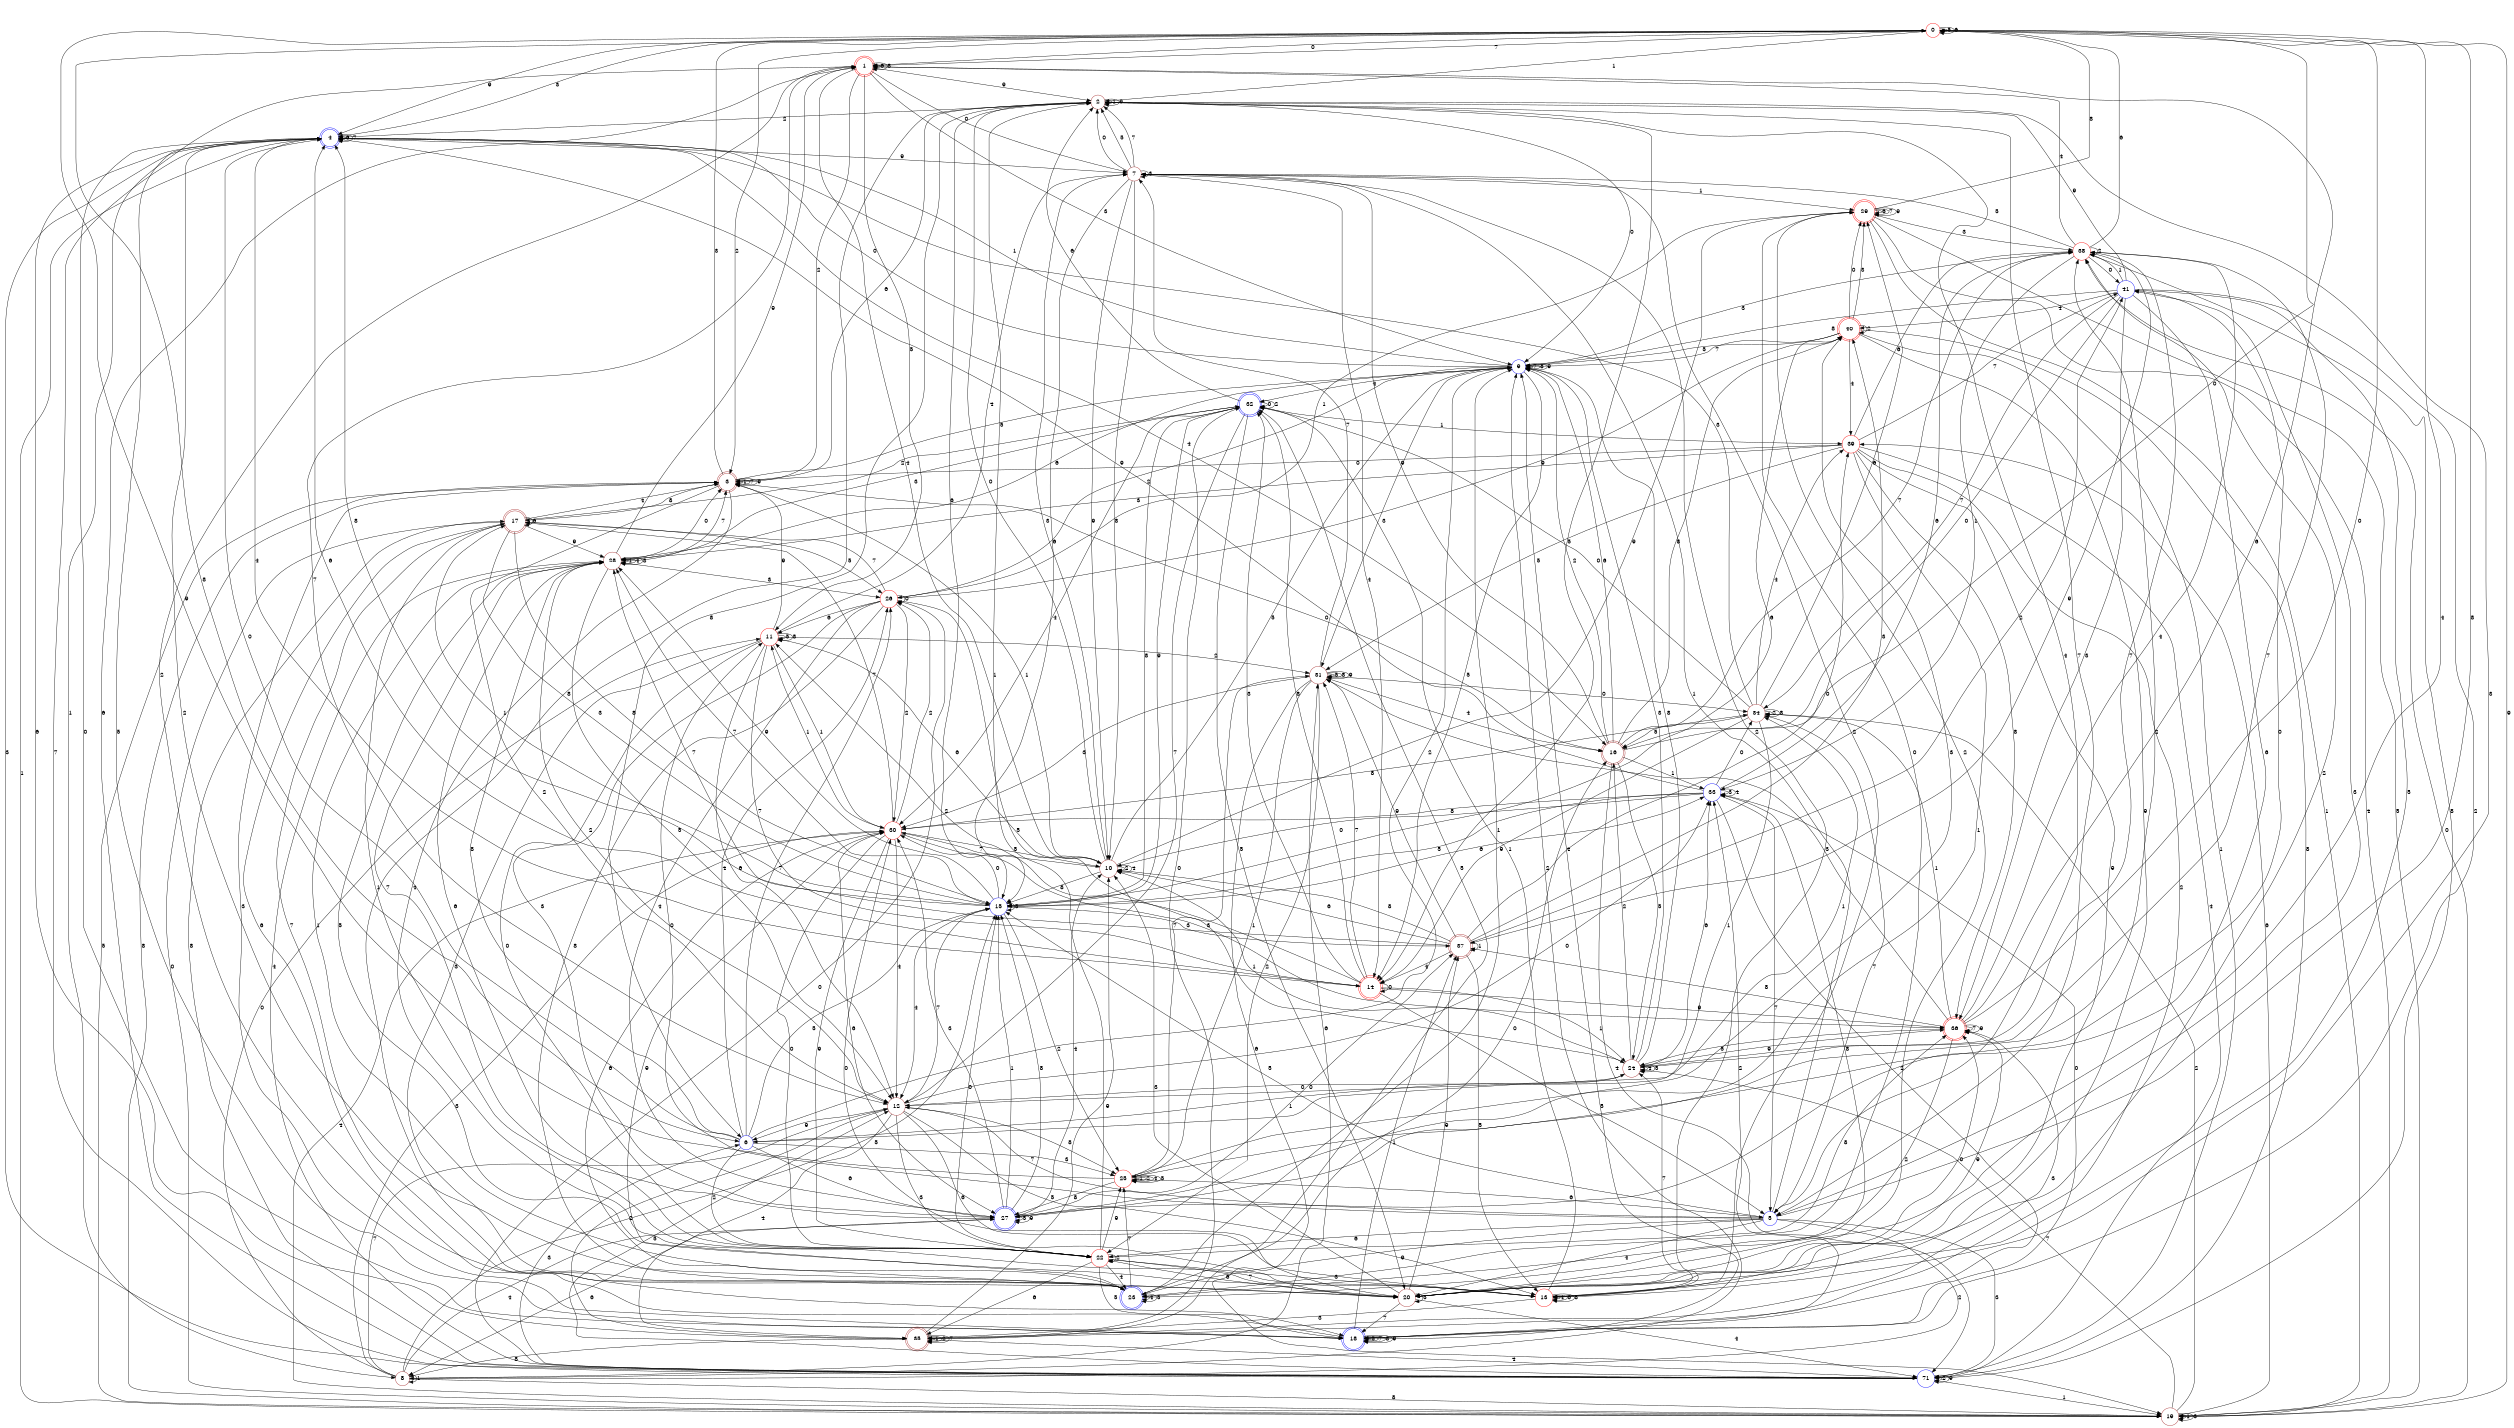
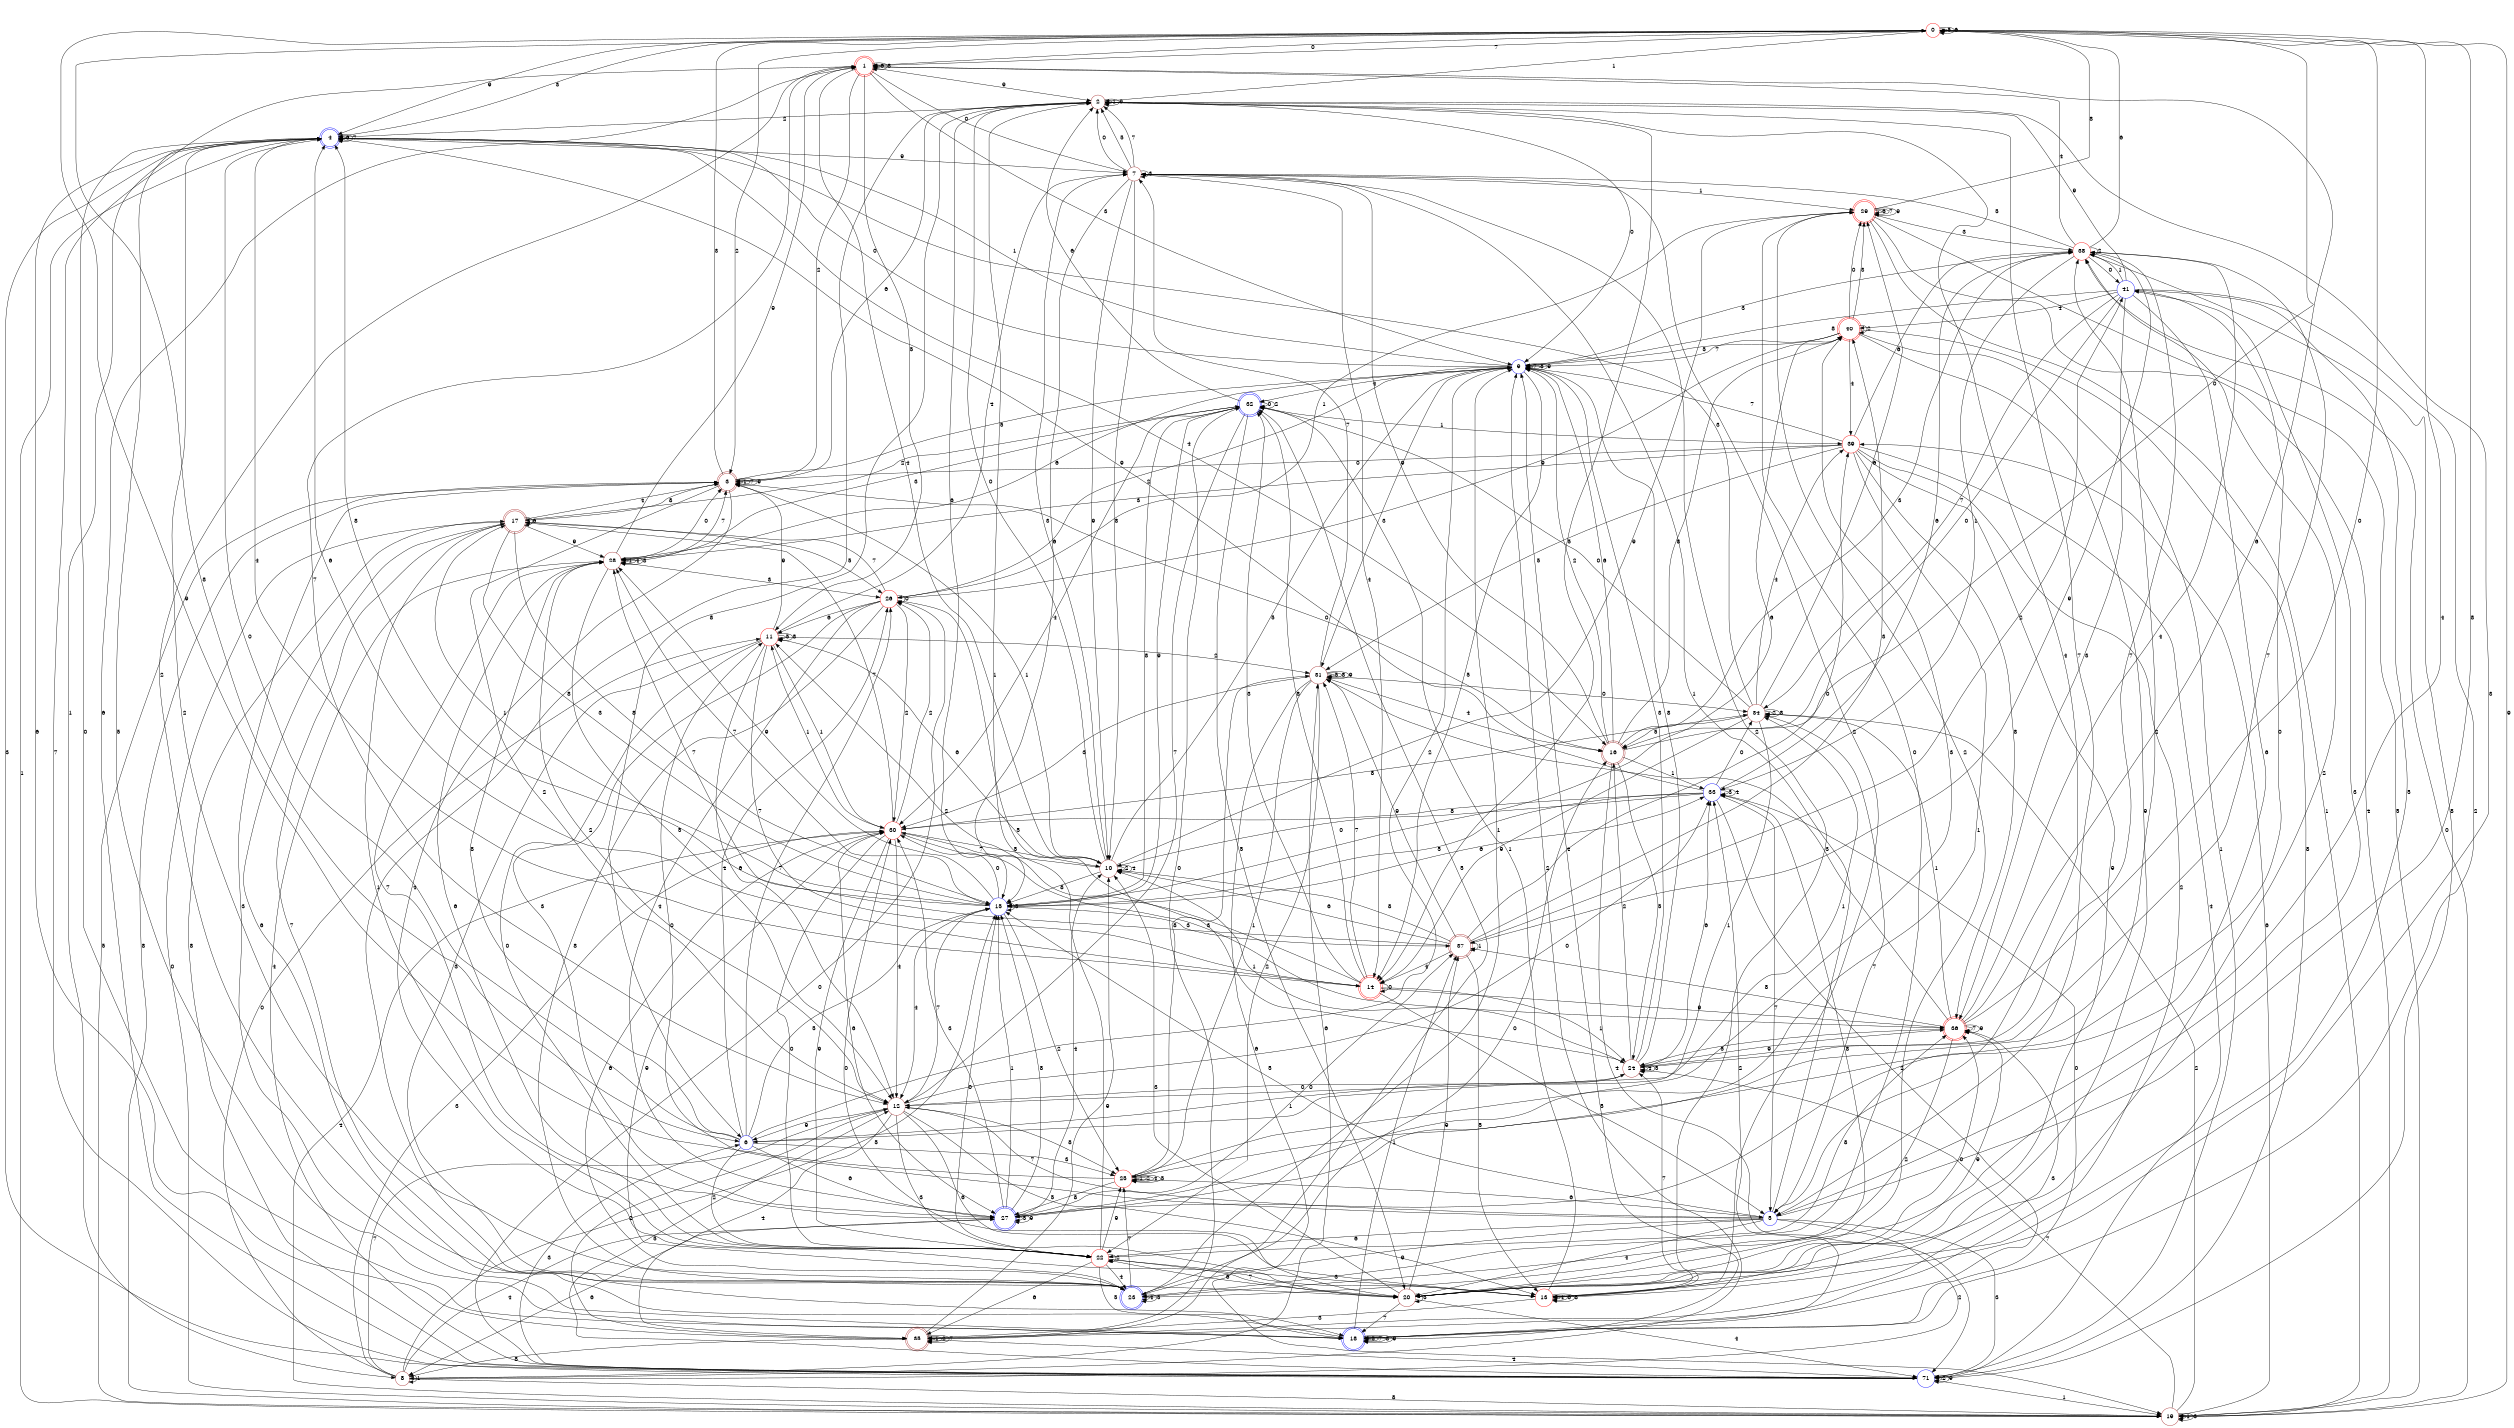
edge "39" -> "41": now "39" -> "9"
edge "16" -> "38": label "7" -> "3"
edge "25" -> "31": label "7" -> "8"
edge "13" -> "28": removed, label "5"
edge "20" -> "28": removed, label "1"
